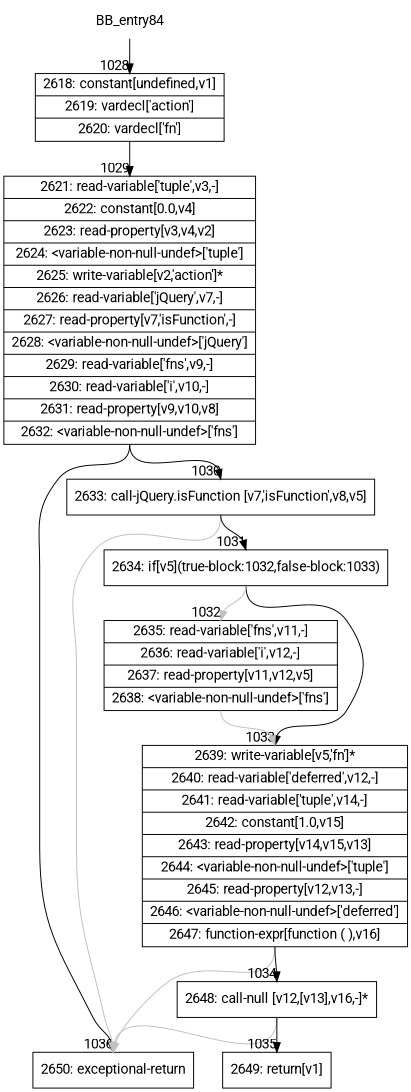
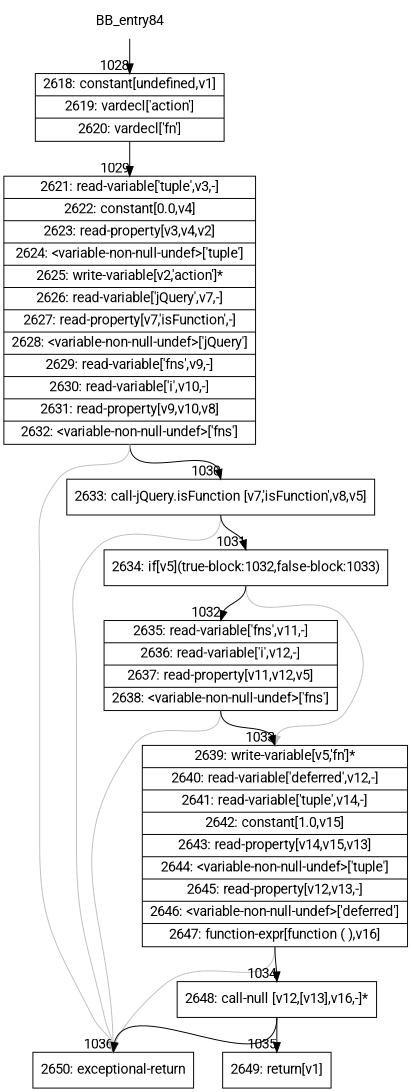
edge "2634: if[v5](true-block:1032,false-block:1033)" -> "2635: read-variable['fns',v11,-]": color gray -> black
edge "2634: if[v5](true-block:1032,false-block:1033)" -> "2639: write-variable[v5,'fn']*": color black -> gray
edge "2621: read-variable['tuple',v3,-]" -> "2650: exceptional-return": color black -> gray
edge "2635: read-variable['fns',v11,-]" -> "2639: write-variable[v5,'fn']*": color gray -> black
edge "2635: read-variable['fns',v11,-]" -> "2650: exceptional-return": added
edge "2648: call-null [v12,[v13],v16,-]*" -> "2650: exceptional-return": color gray -> black
